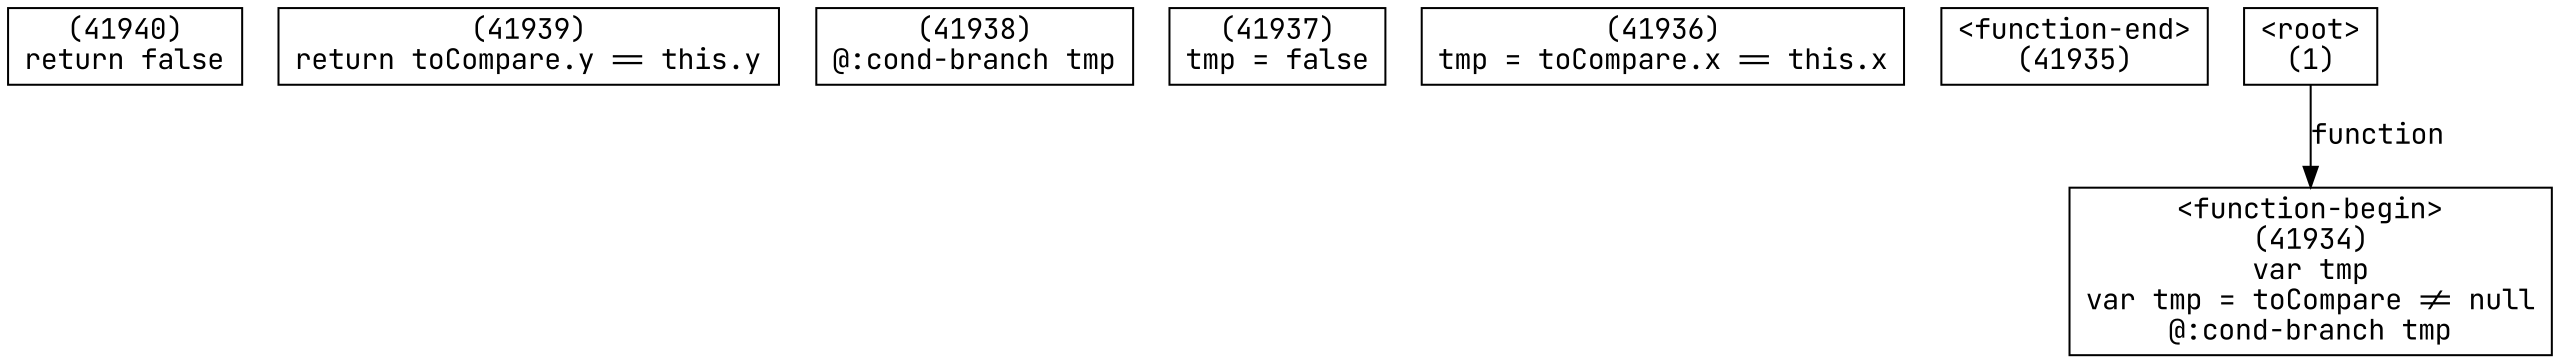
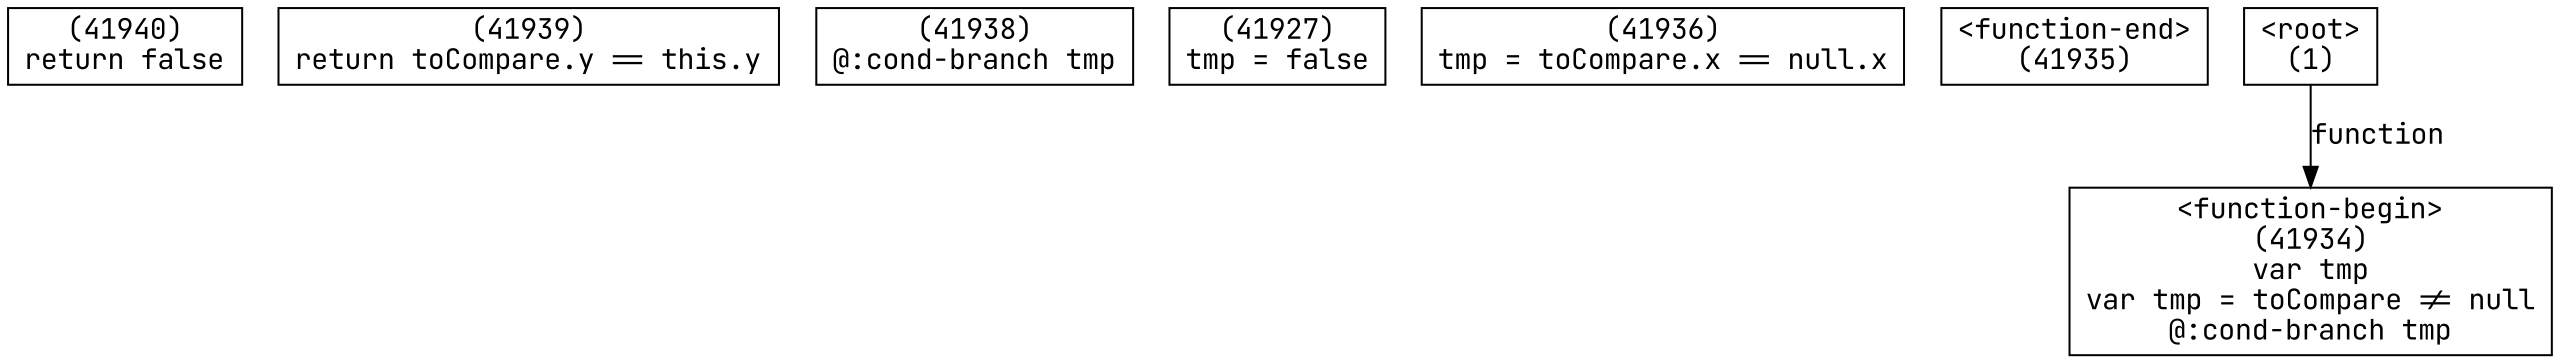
node "(41937) tmp = false": label "(41937) tmp = false" -> "(41927) tmp = false"
node "(41936) tmp = toCompare.x == this.x": label "(41936) tmp = toCompare.x == this.x" -> "(41936) tmp = toCompare.x == null.x"
